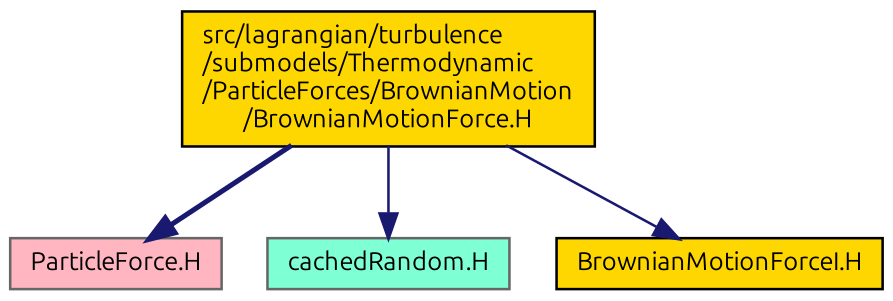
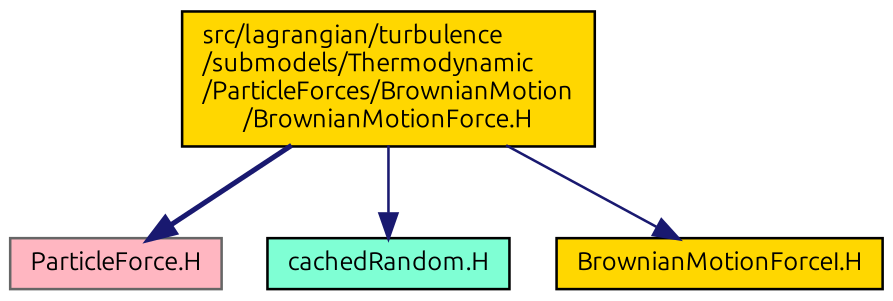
node "cachedRandom.H": color gray40 -> black
